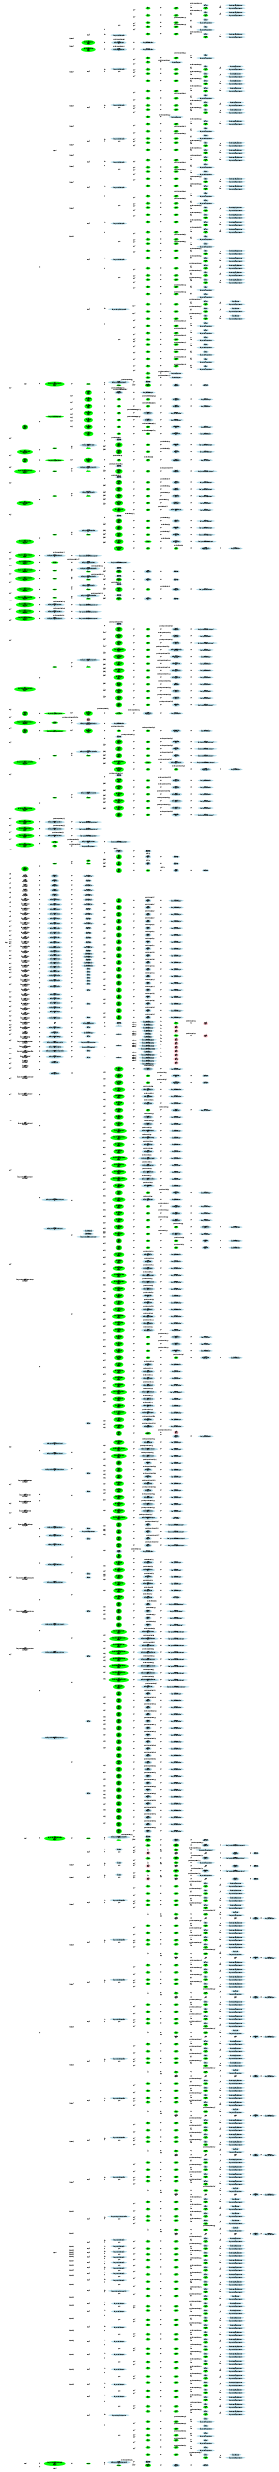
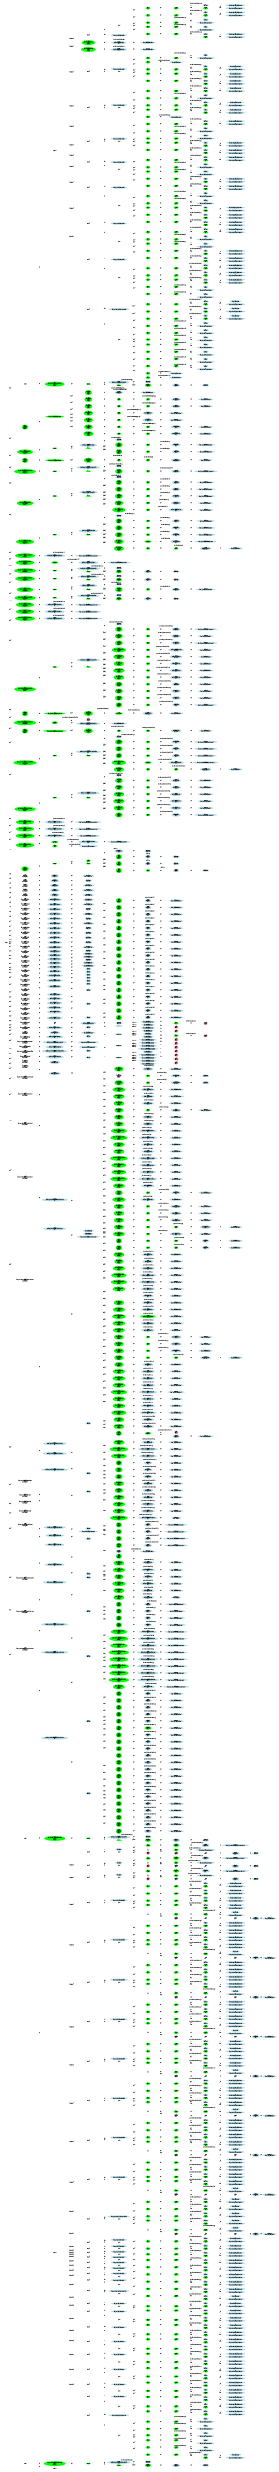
node "Decl name: rtModelPtr quals: [] storage: [] funcspec: []": fillcolor green -> white
node "Decl name: numZcSignals quals: [] storage: [] funcspec: []": removed
node "TypeDecl declname: updateJacobianAtReset quals: []": fillcolor lightblue -> green
node "TypeDecl declname: In6 quals: []": fillcolor lightblue -> green
